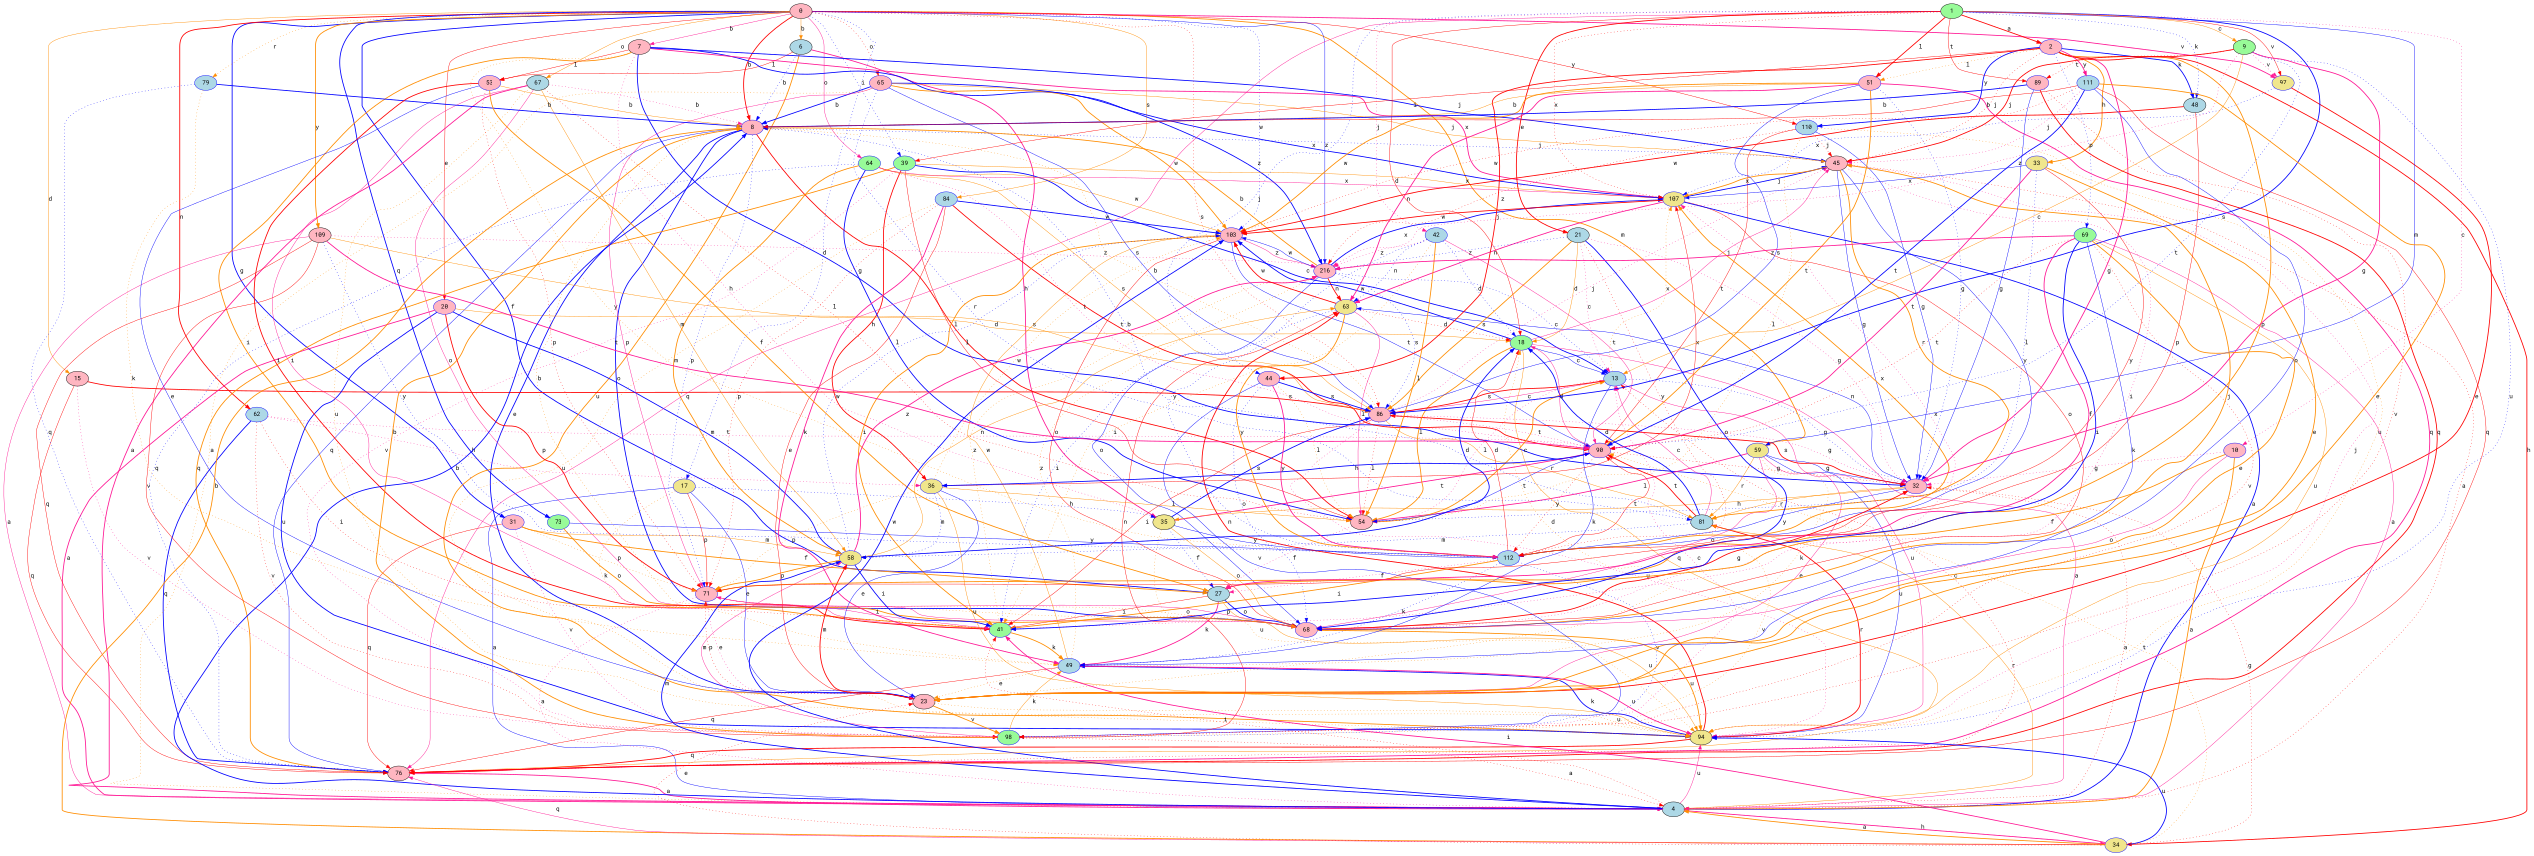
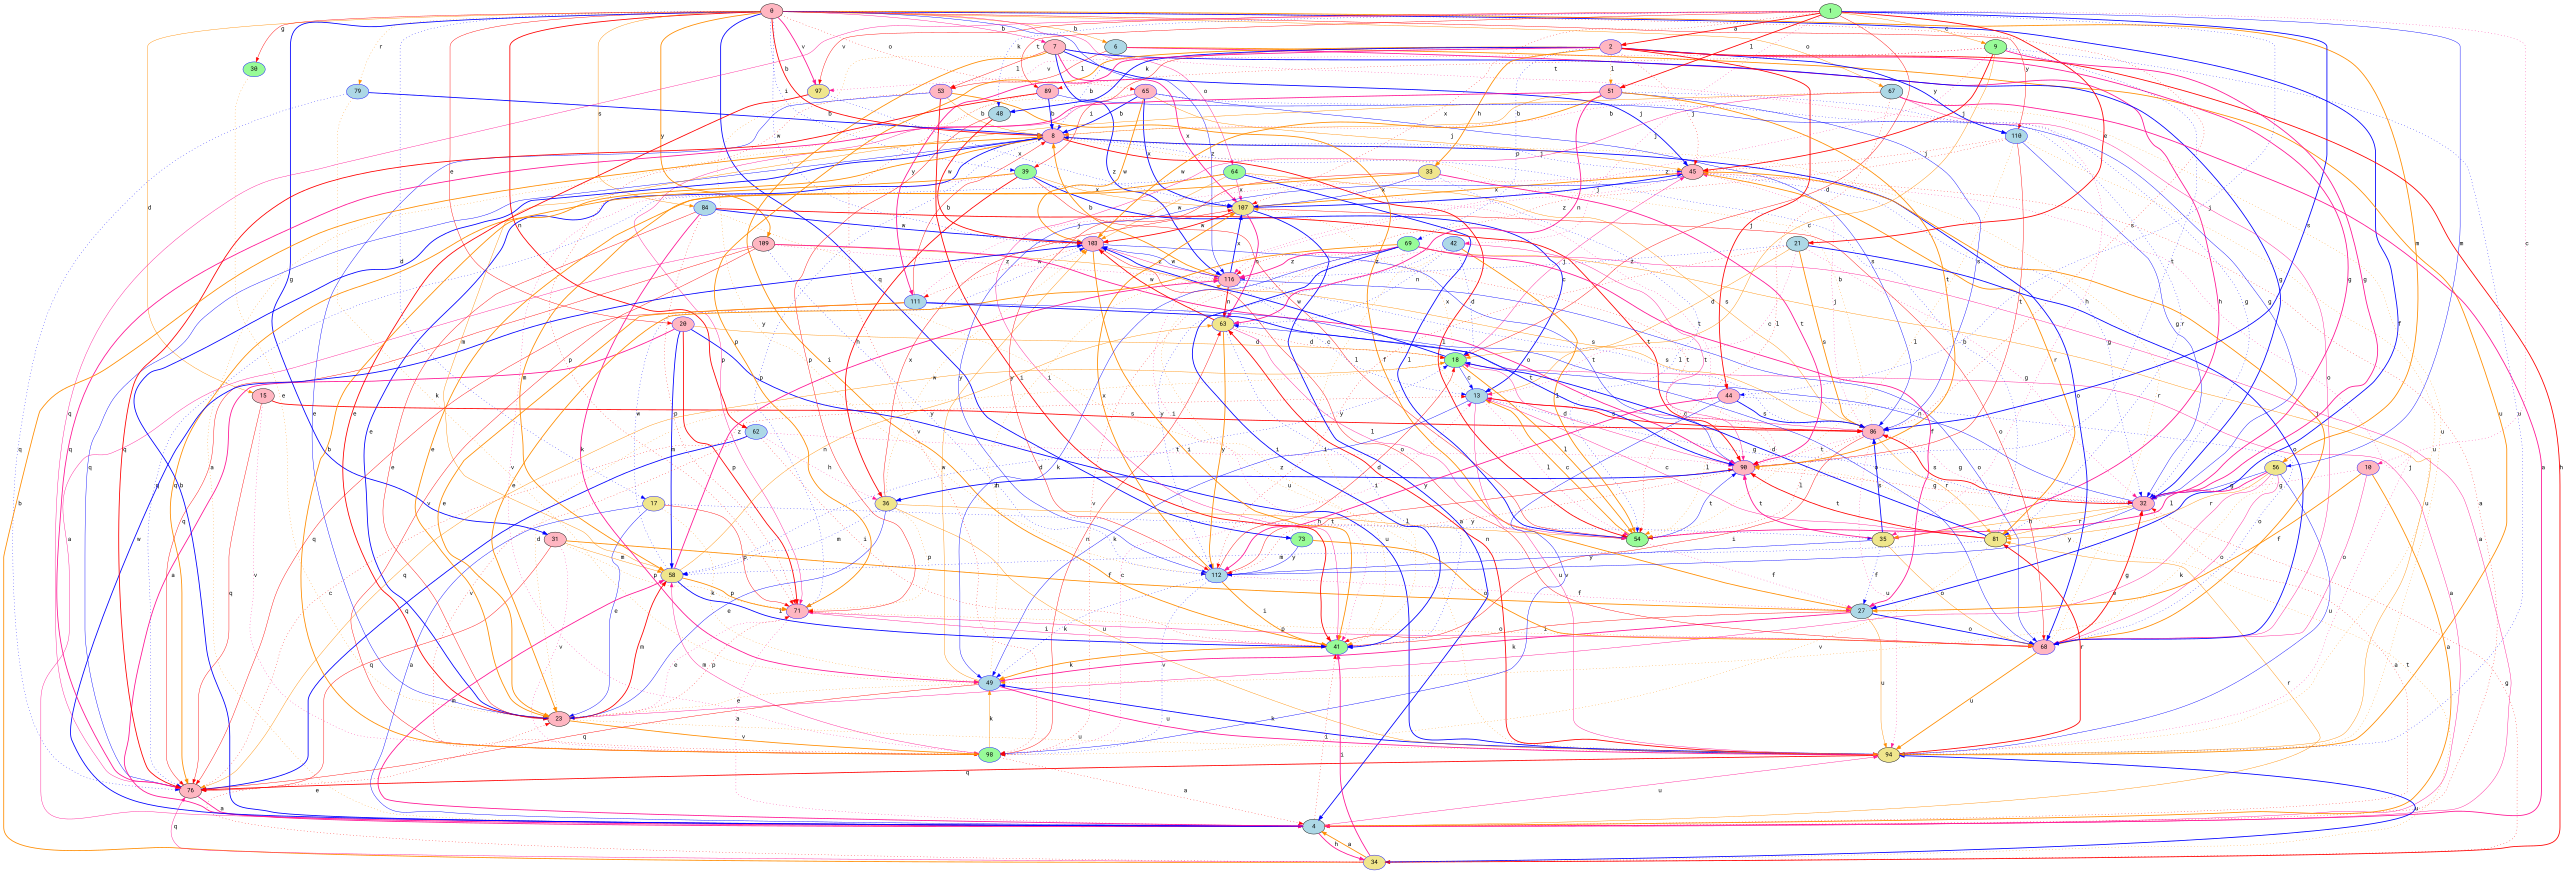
node "30": added
edge "111" -> "103": reversed
node "216": label "216" -> "116"
edge "45" -> "32": style solid -> dotted
edge "109" -> "90": label "t" -> "o"
edge "68" -> "8": label "b" -> "r"
node "59": label "59" -> "56"
edge "68" -> "107": removed, label "x"
node "31": color blue -> black
node "54": fillcolor lightpink -> palegreen
node "81": fillcolor lightblue -> khaki
edge "58" -> "18": style bold -> dotted
edge "35" -> "94": removed, label "u"
edge "4" -> "58": color blue -> deeppink
